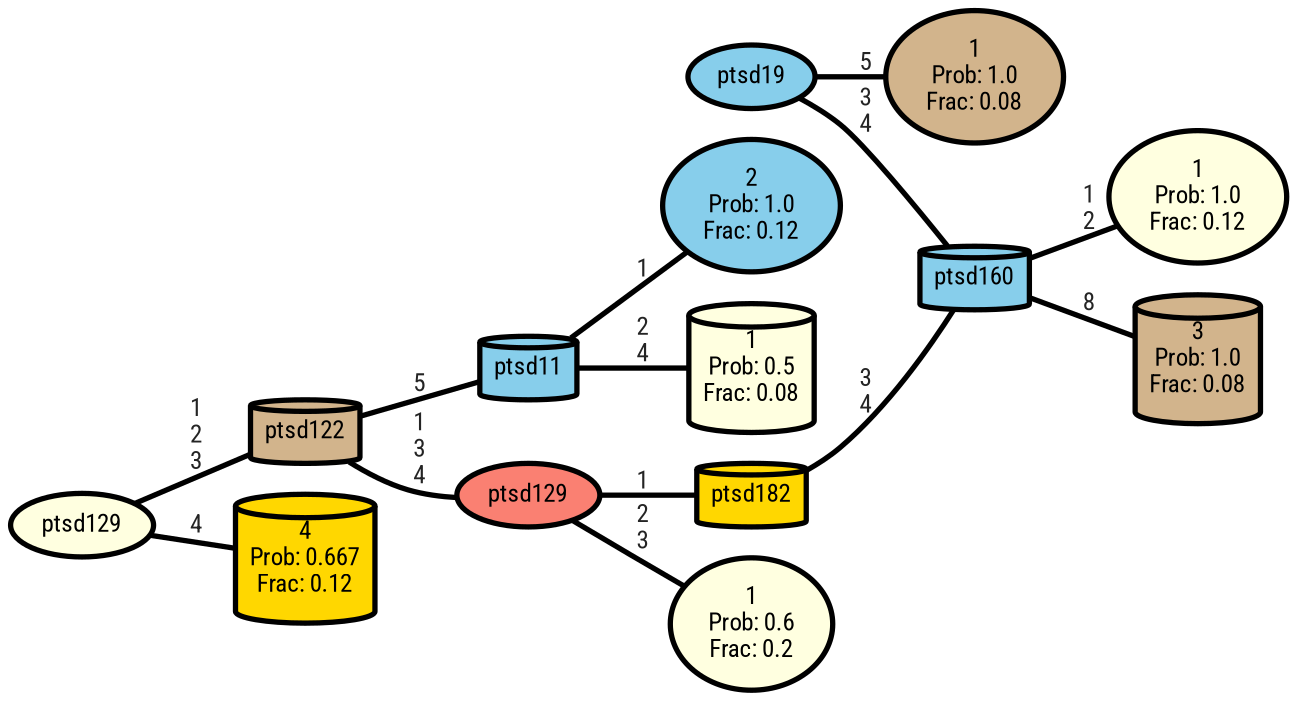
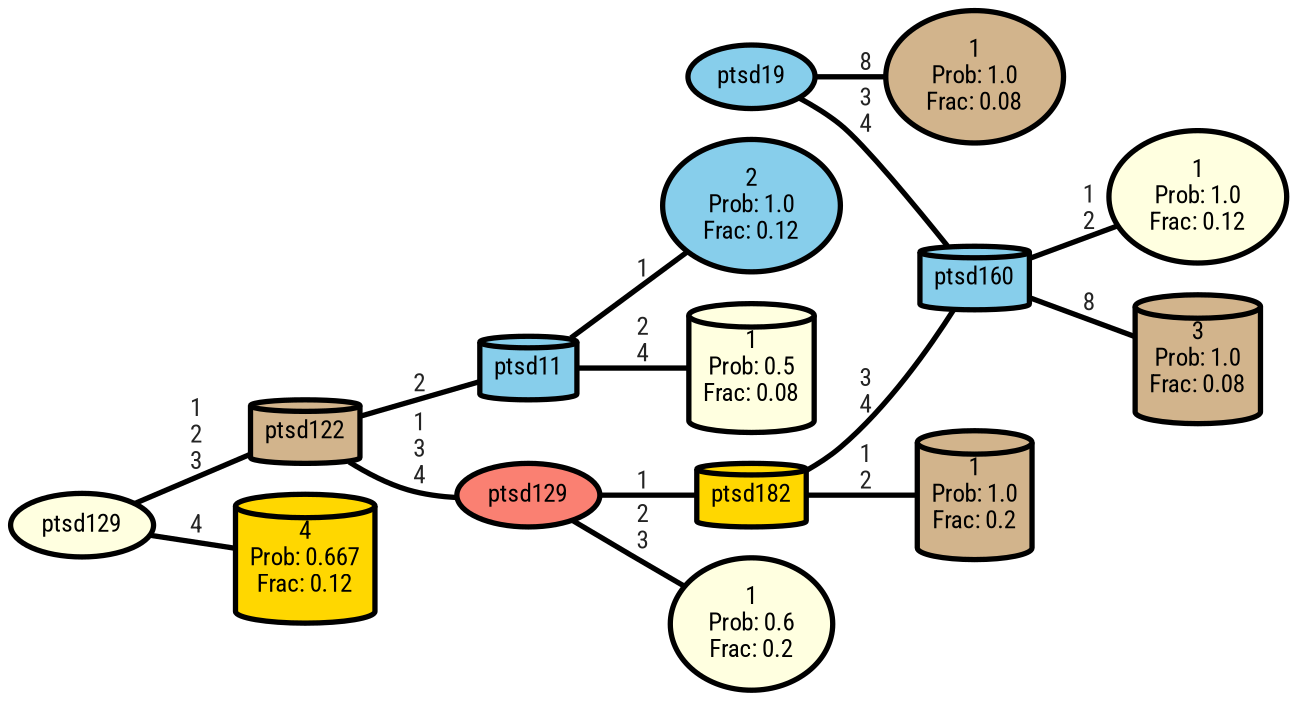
edge "ptsd19" -- "1 Prob: 1.0 Frac: 0.08": label " 5" -> " 8"
edge "ptsd11" -- "ptsd122": label " 5" -> " 2"
node "1 Prob: 1.0 Frac: 0.2": added
